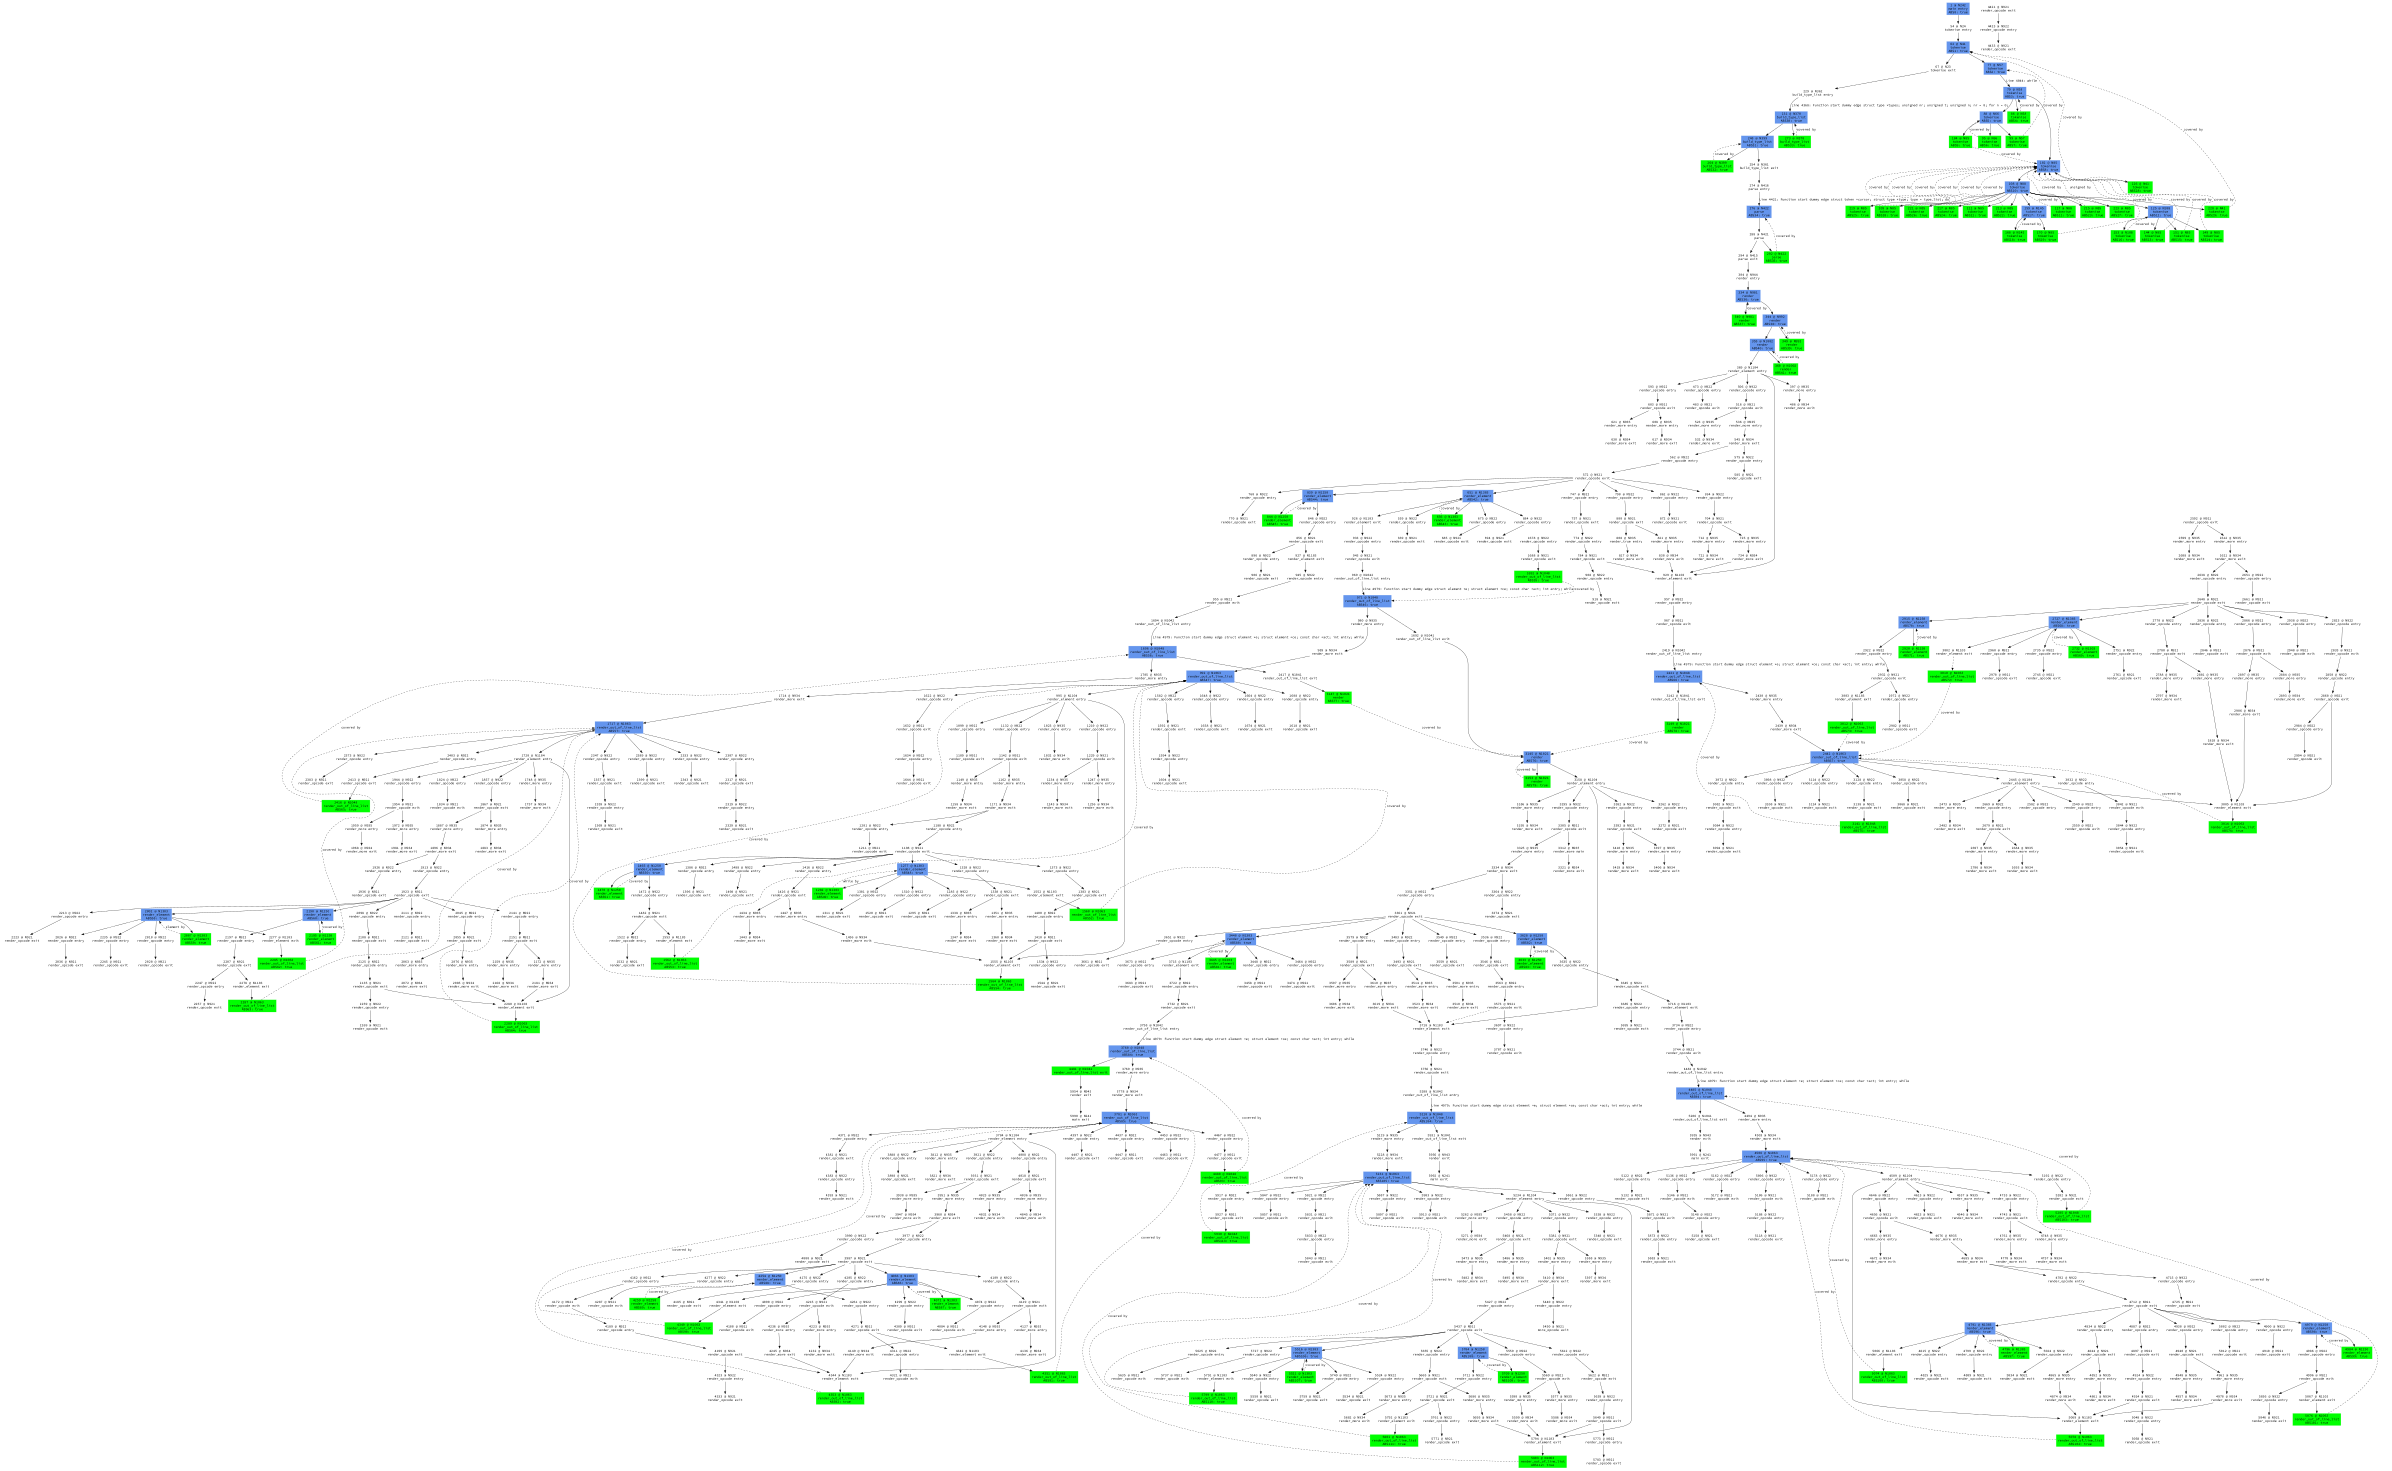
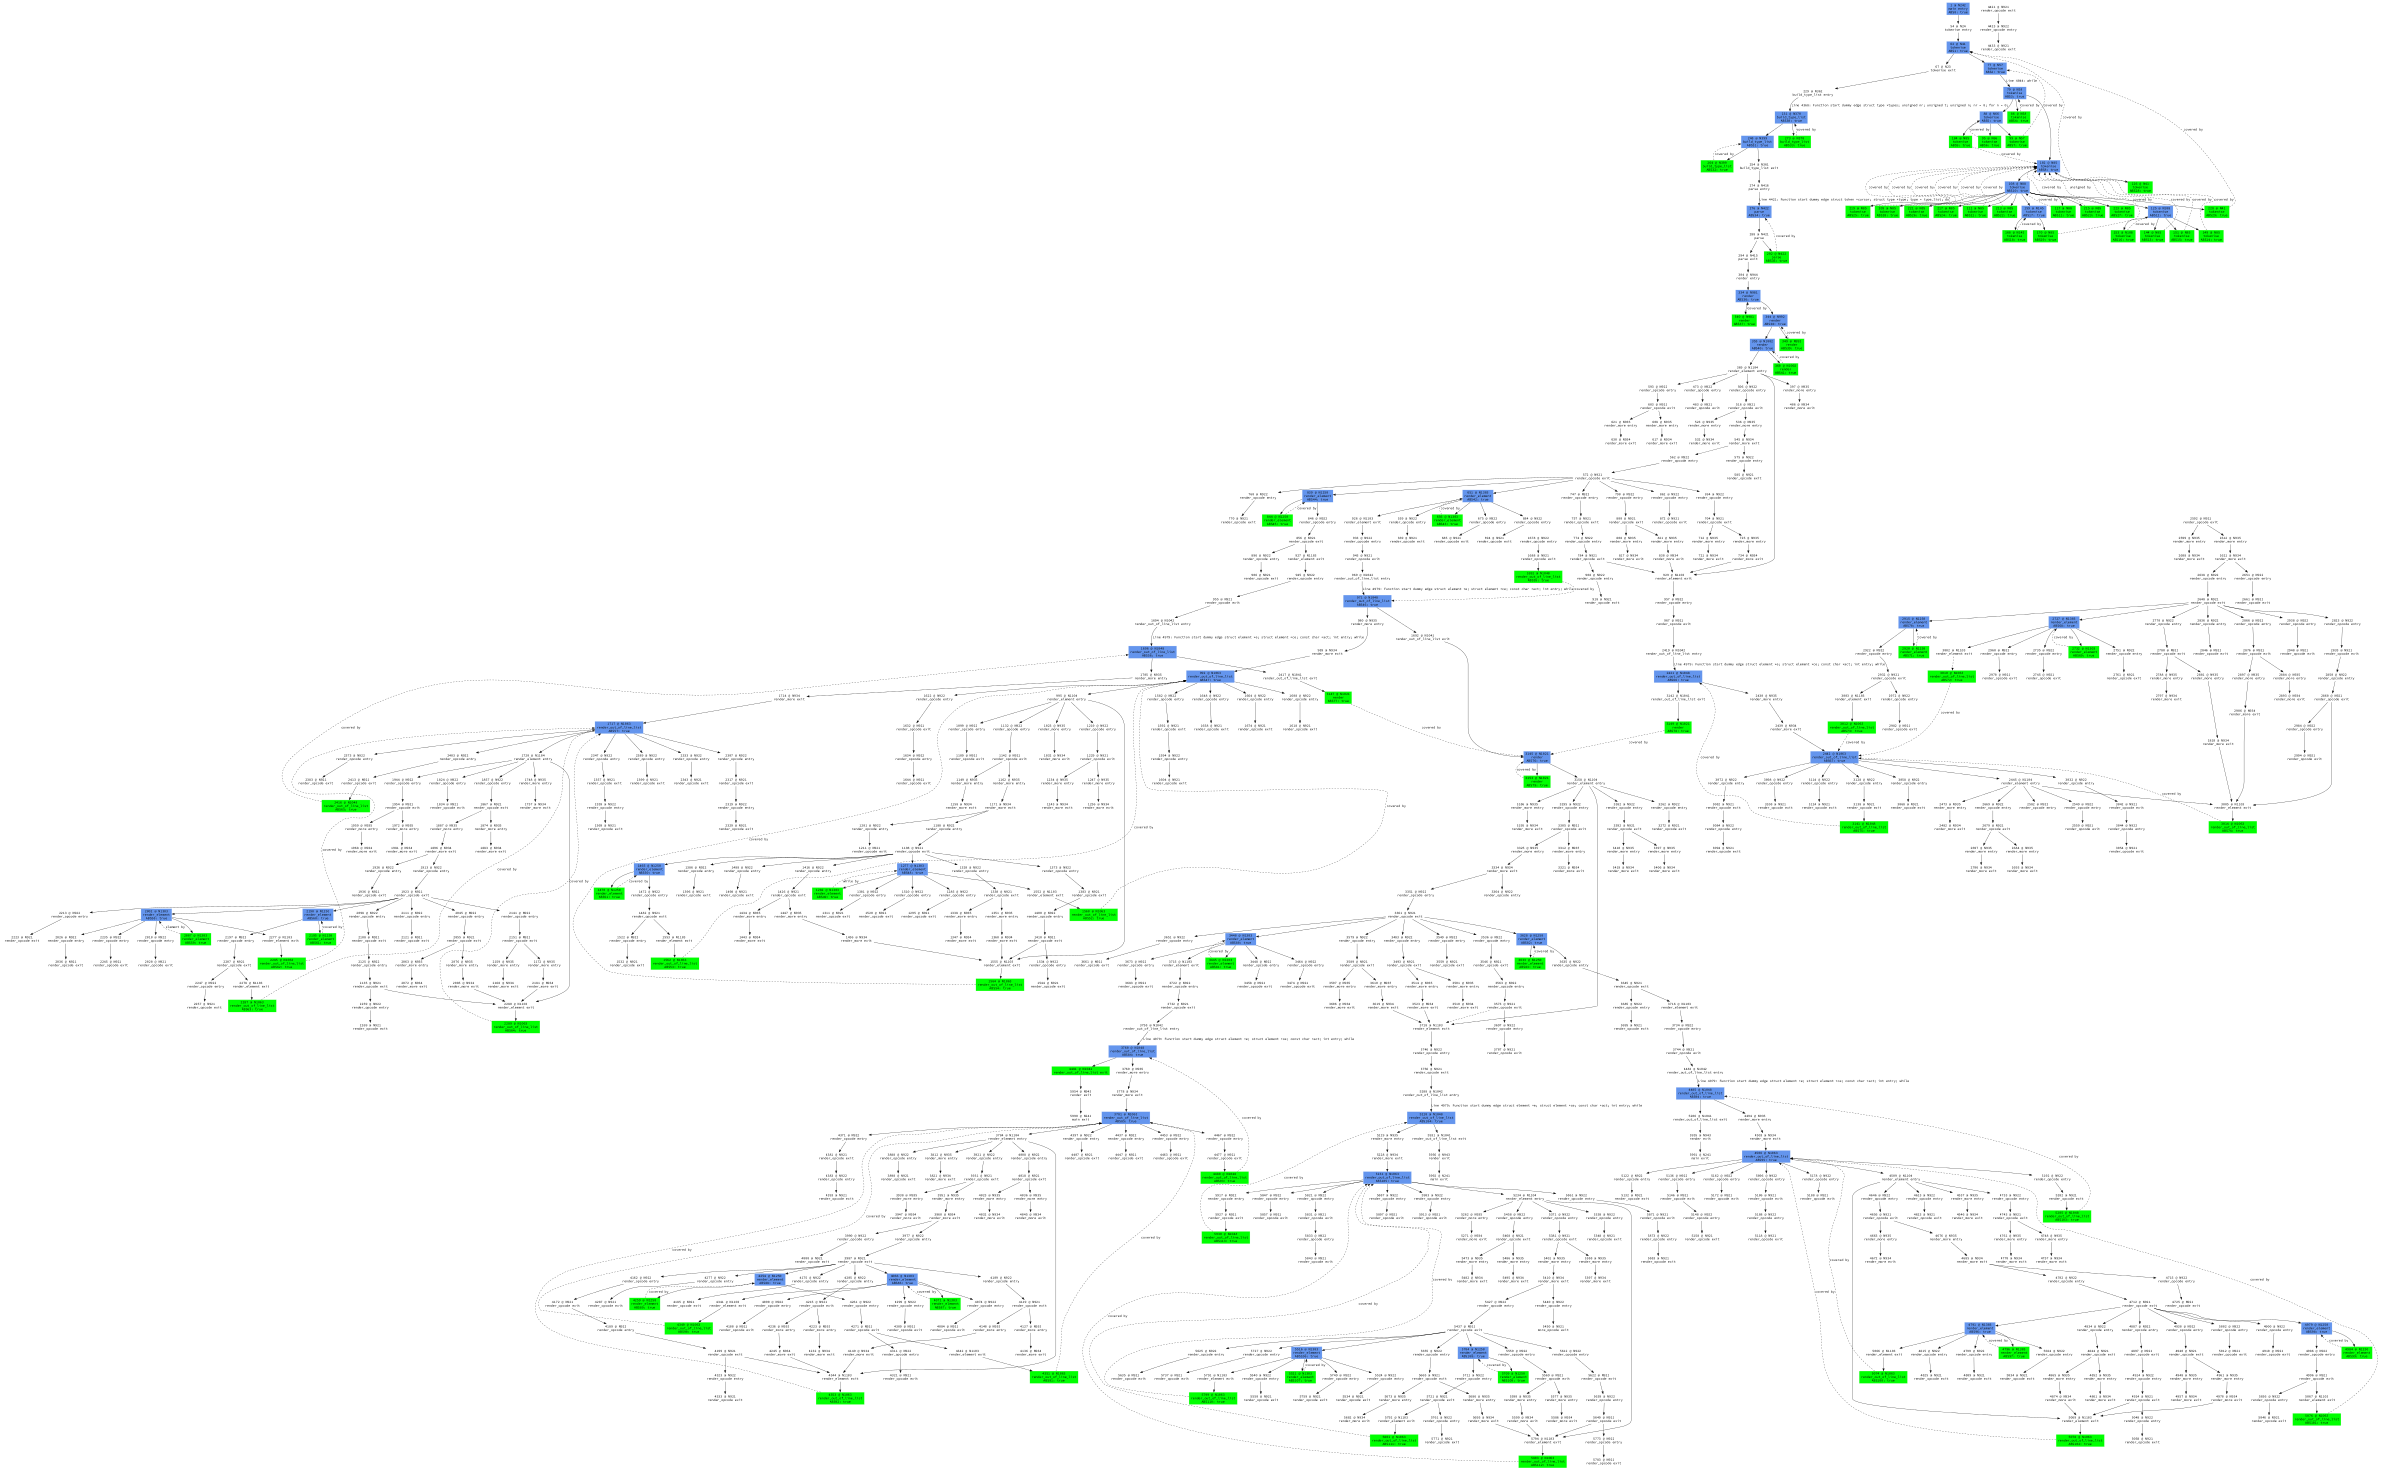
node "808 @ N935 render_true entry": label "808 @ N935 render_true entry" -> "808 @ N935 render_more entry"
node "3312 @ N935 render_more main": label "3312 @ N935 render_more main" -> "3312 @ N935 render_more entry"
node "3374 @ N921 render_opcode exit": removed
